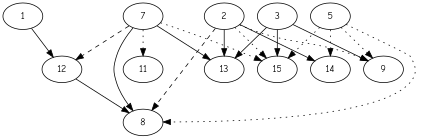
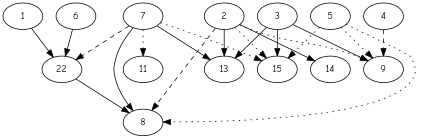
node "6": added
node "4": added
edge "5" -> "14": removed
node "12": label "12" -> "22"
